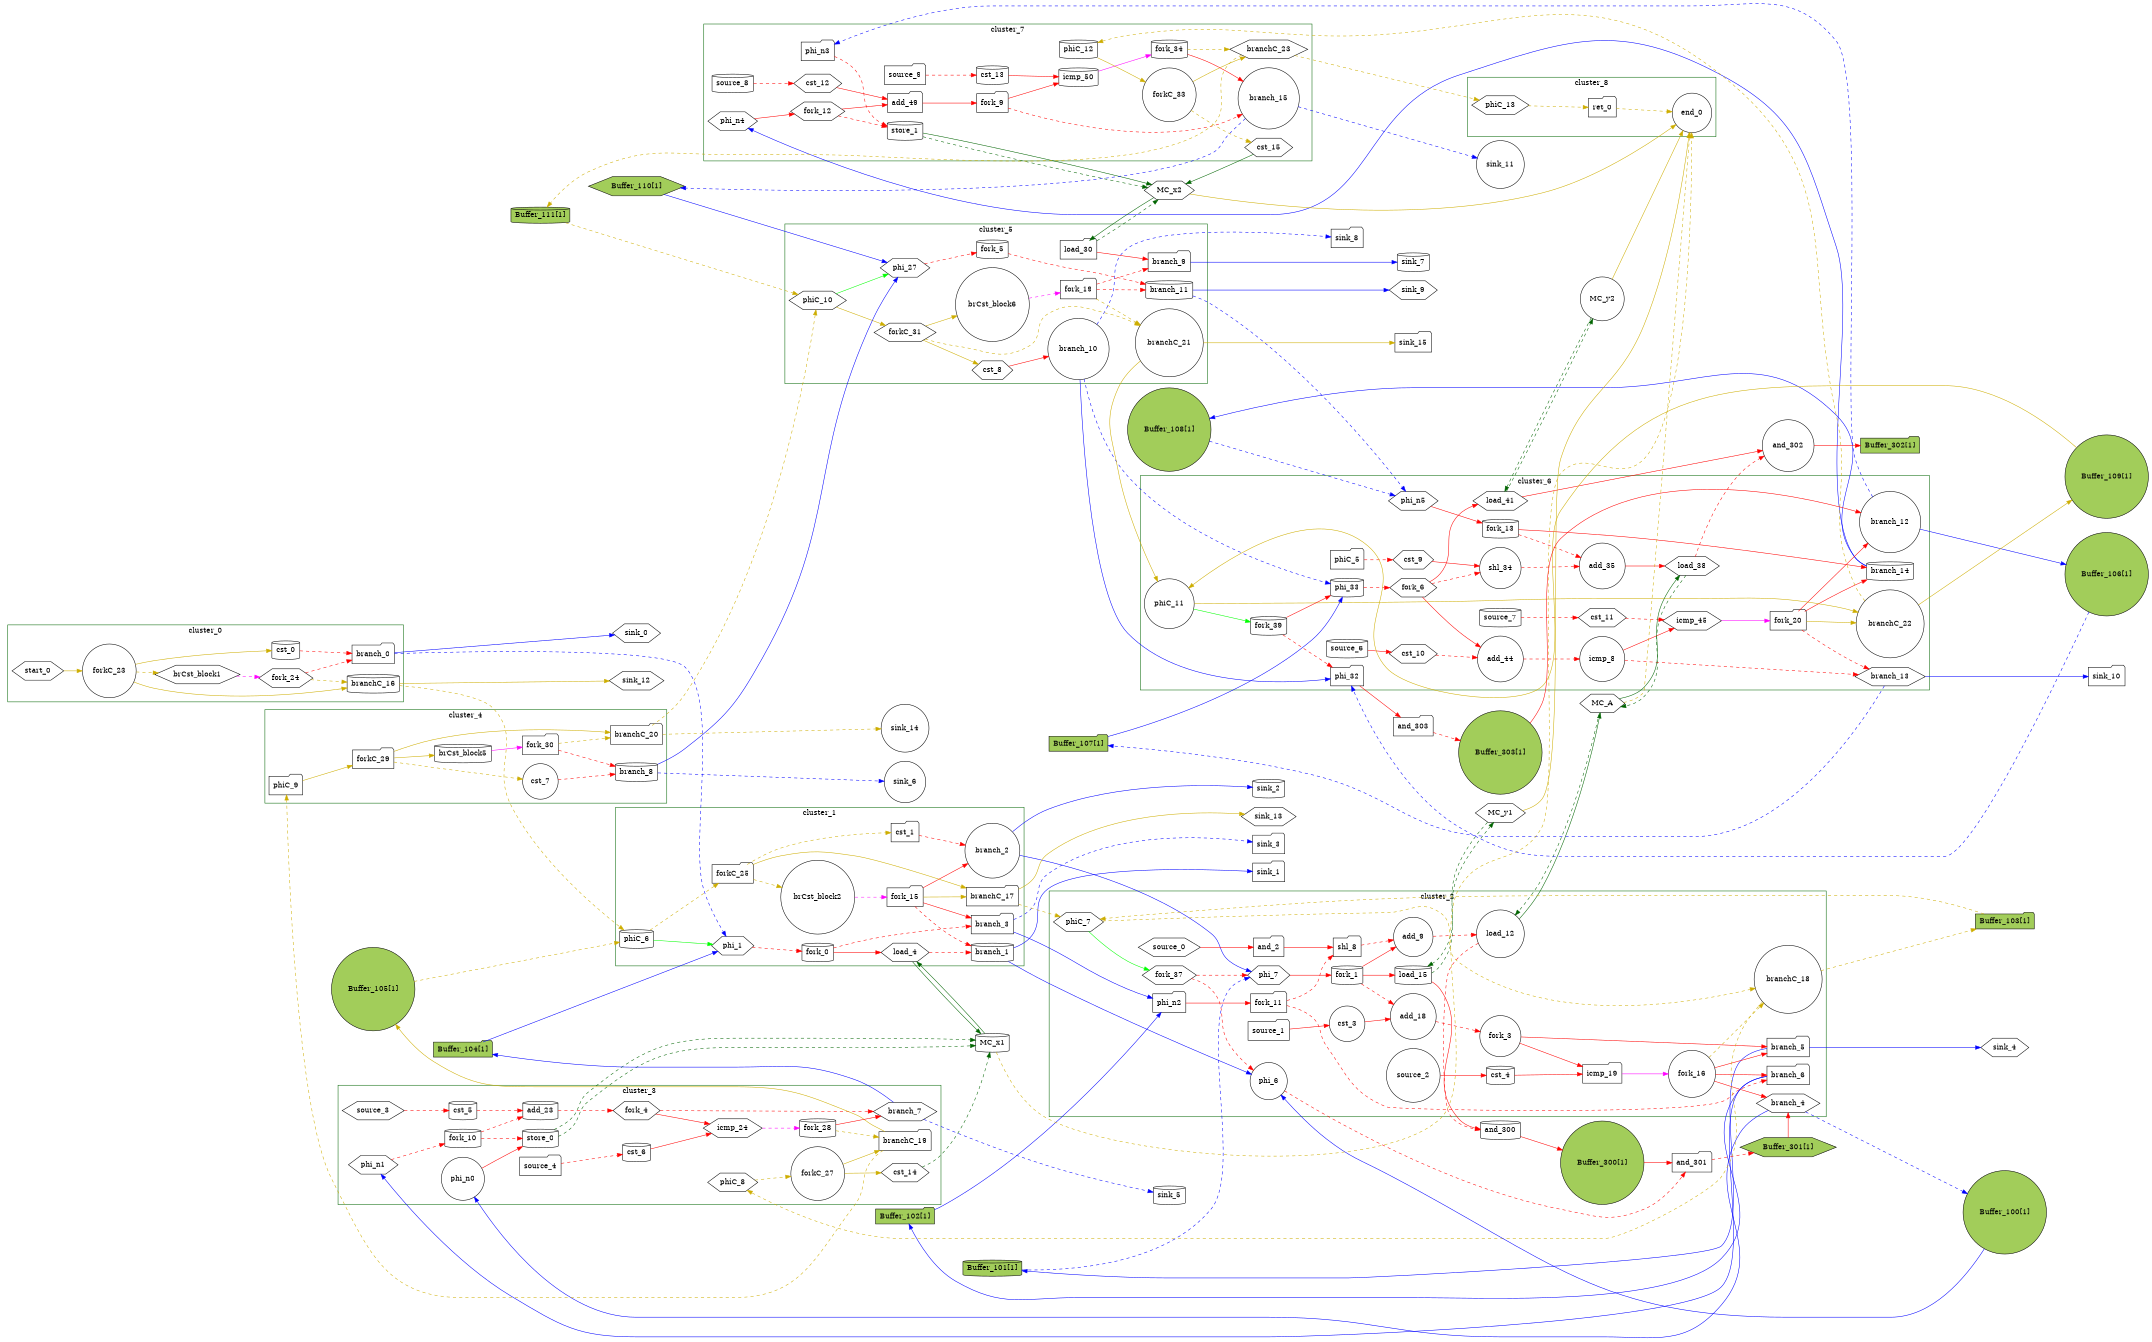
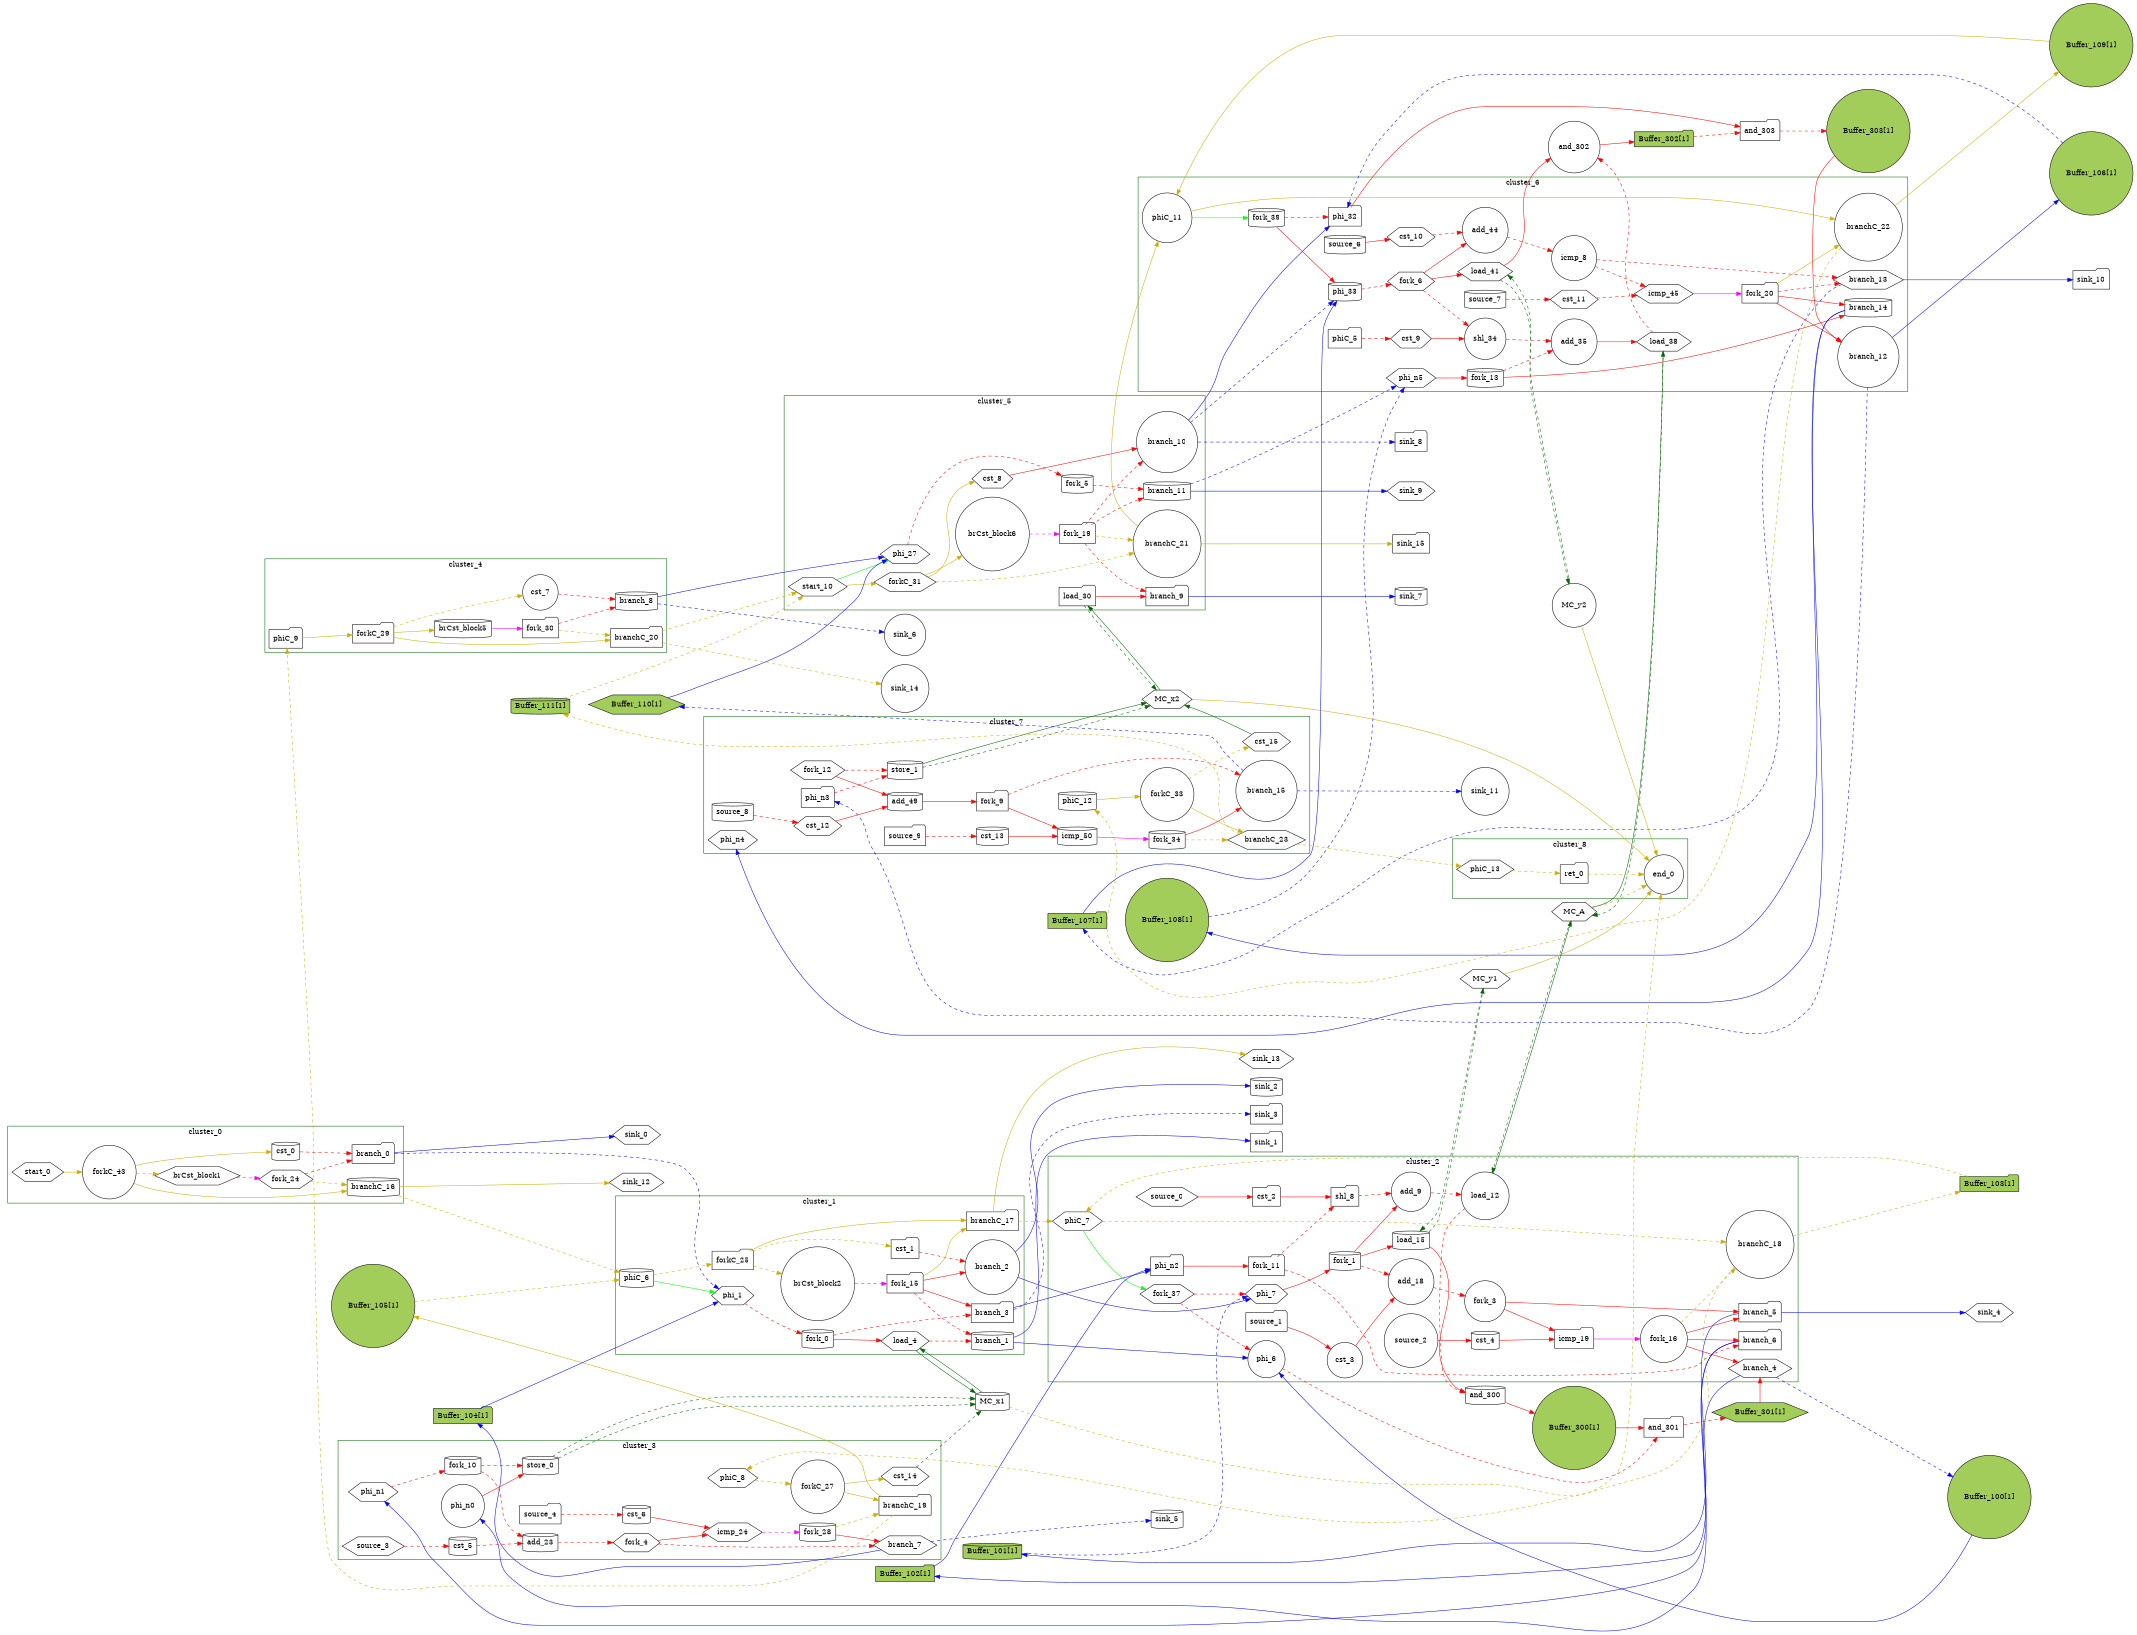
node "add_49": shape folder -> cylinder
edge "phi_n4" -> "fork_12": removed
edge "Buffer_302[1]" -> "and_303": added
node "phiC_10": label "phiC_10" -> "start_10"
edge "fork_19" -> "branch_10": added
edge "icmp_8" -> "icmp_45": style solid -> dashed
node "forkC_23": label "forkC_23" -> "forkC_43"
node "and_2": label "and_2" -> "cst_2"
